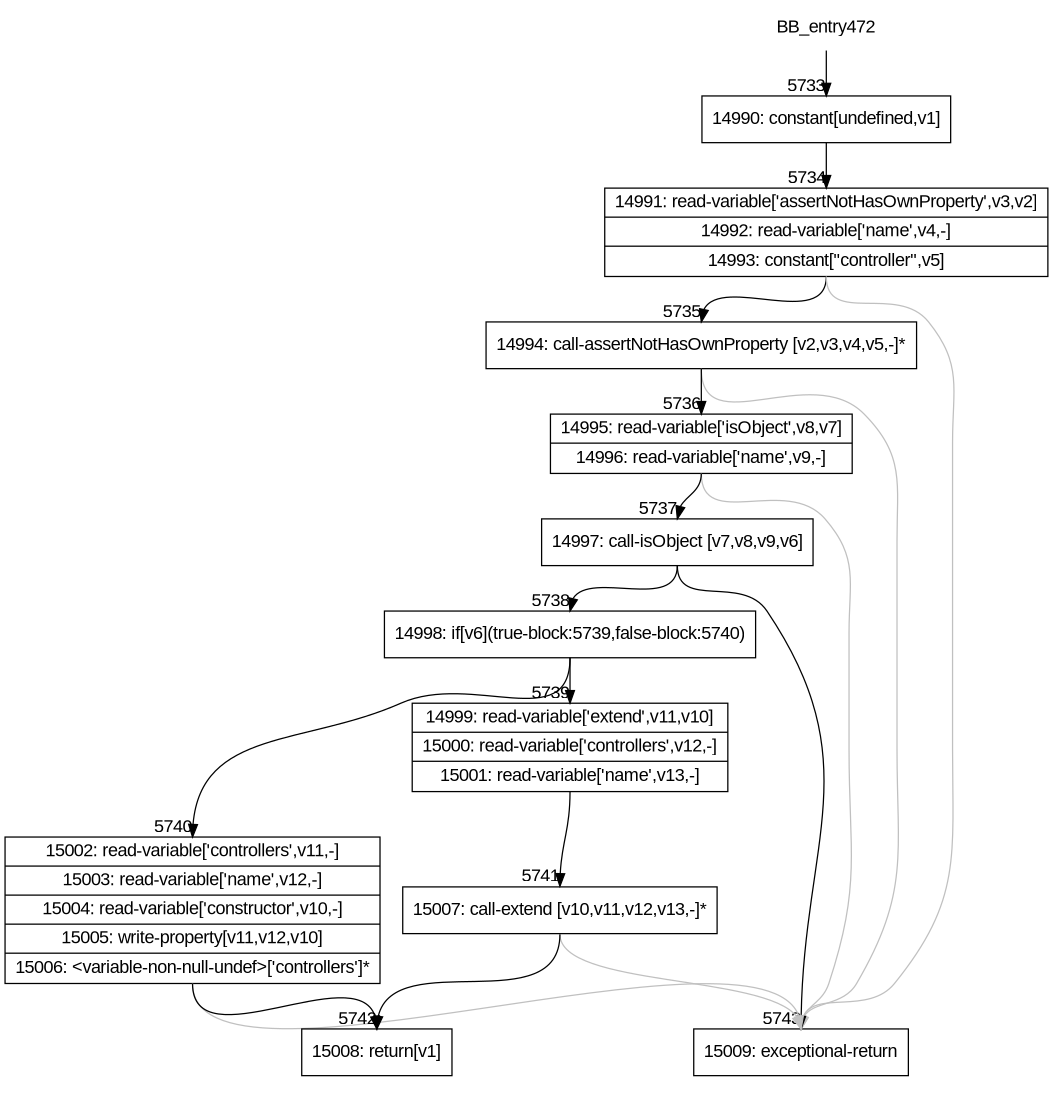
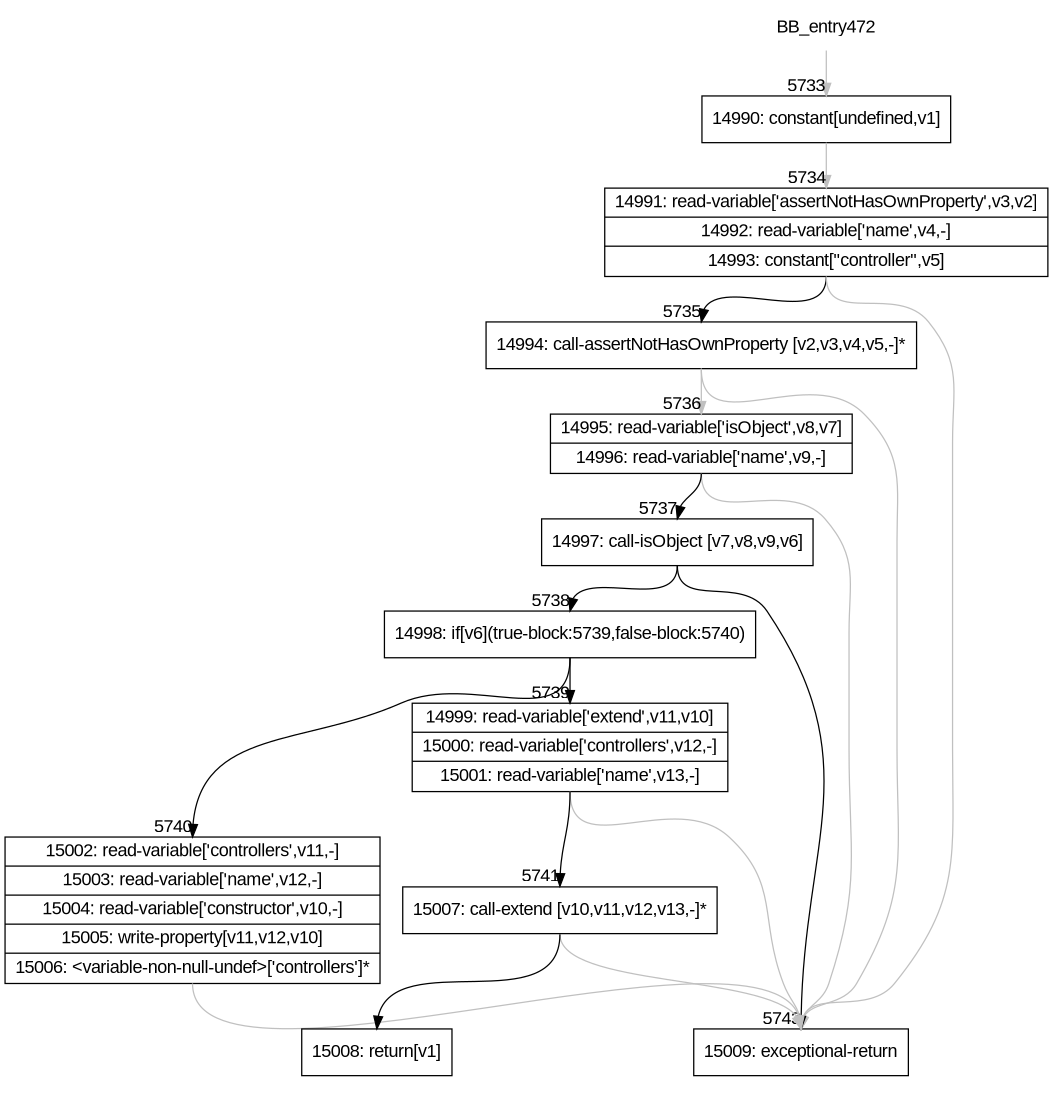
edge "BB_entry472" -> "14990: constant[undefined,v1]": color black -> gray
edge "14990: constant[undefined,v1]" -> "14991: read-variable['assertNotHasOwnProperty',v3,v2]": color black -> gray
edge "14994: call-assertNotHasOwnProperty [v2,v3,v4,v5,-]*" -> "14995: read-variable['isObject',v8,v7]": color black -> gray
edge "14999: read-variable['extend',v11,v10]" -> "15009: exceptional-return": added
edge "15002: read-variable['controllers',v11,-]" -> "15008: return[v1]": removed
